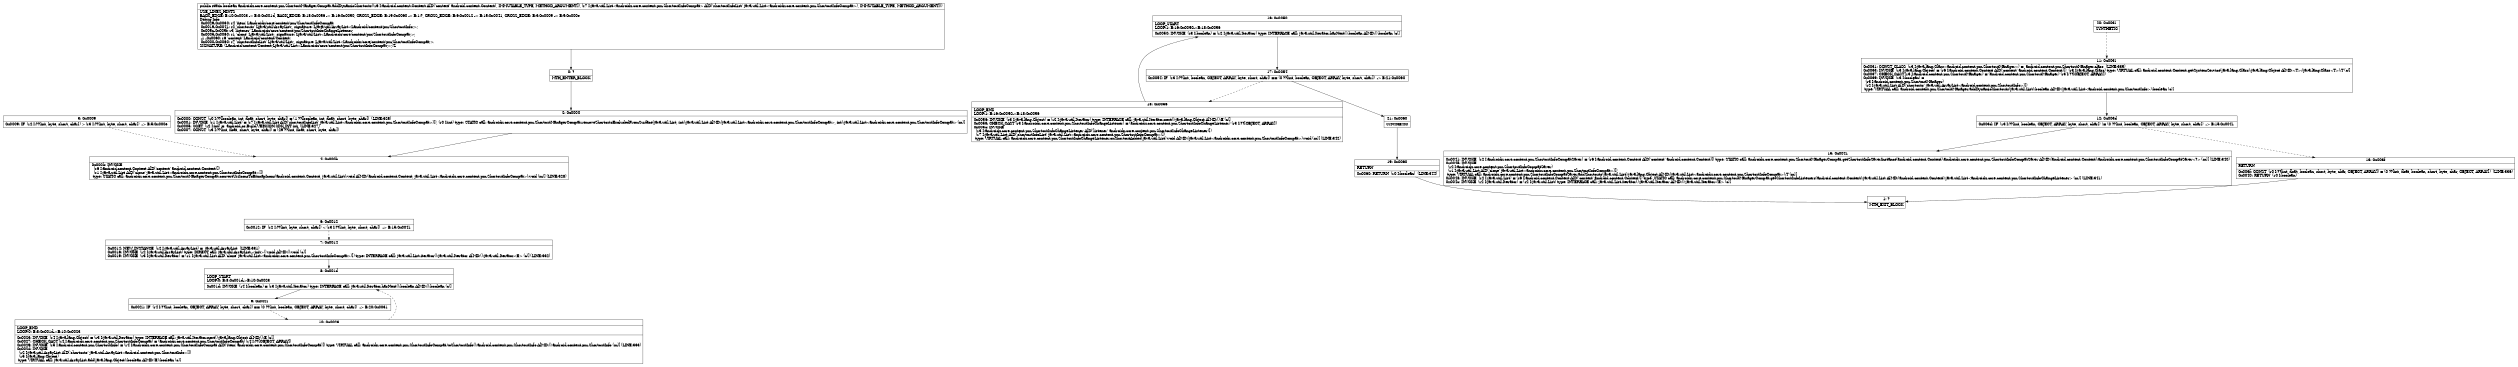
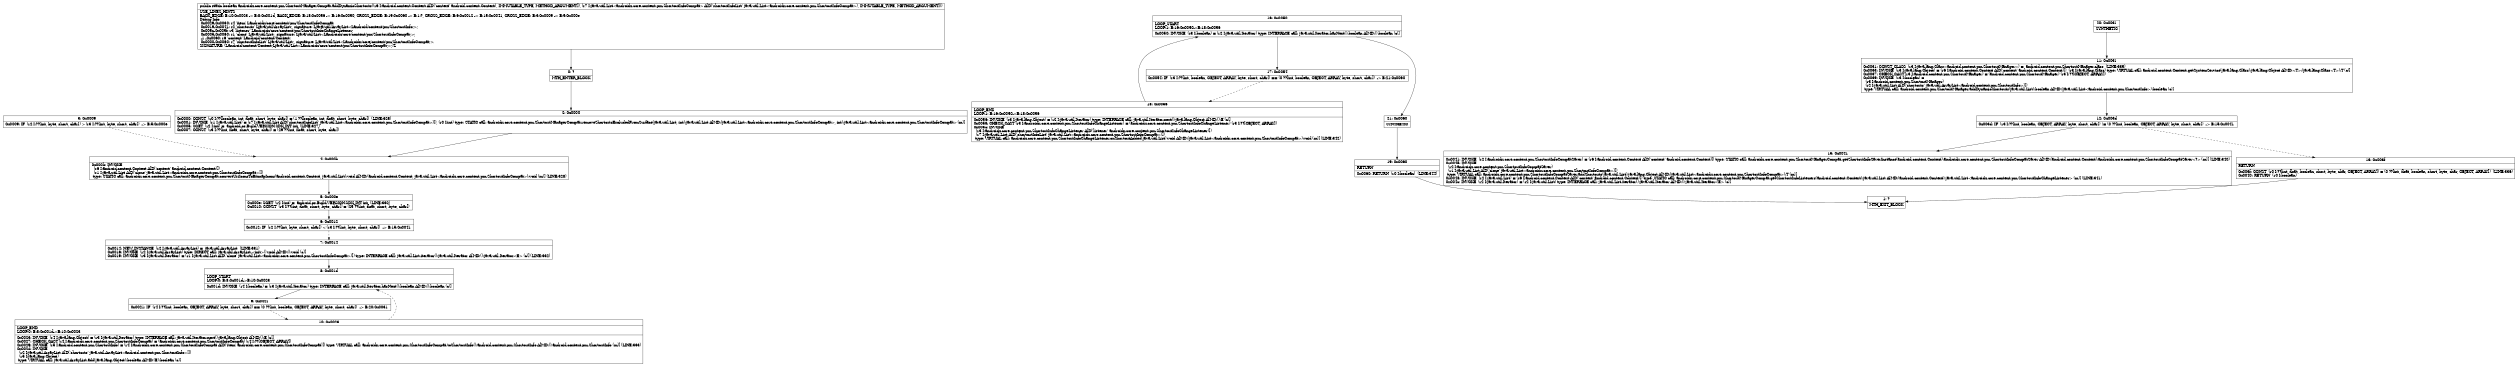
edge "20: 0x0031" -> "11: 0x0031": style dashed -> solid
edge "17: 0x0054" -> "21: 0x0060": now "16: 0x0050" -> "21: 0x0060"
node "5: 0x000e": added
